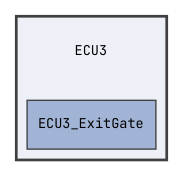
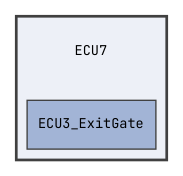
node "ECU3": label "ECU3" -> "ECU7"
